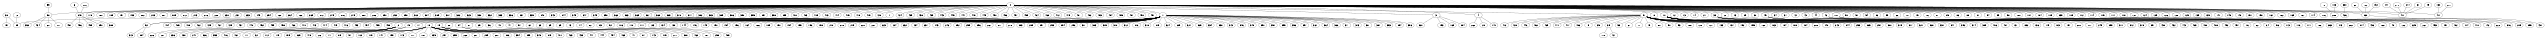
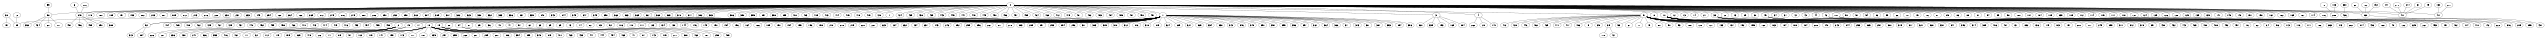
node "385": removed
node "335": added
